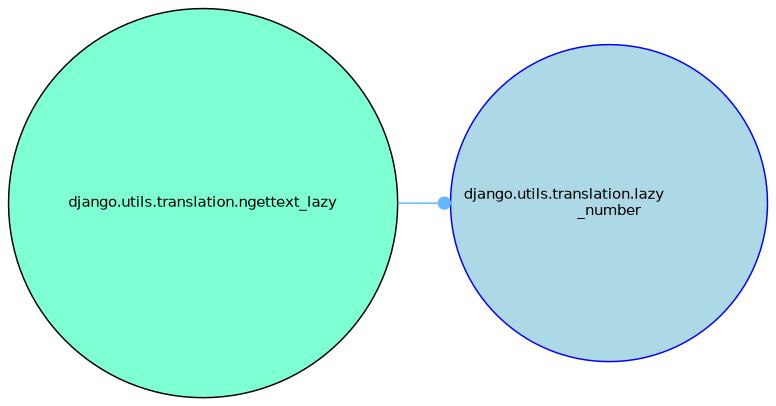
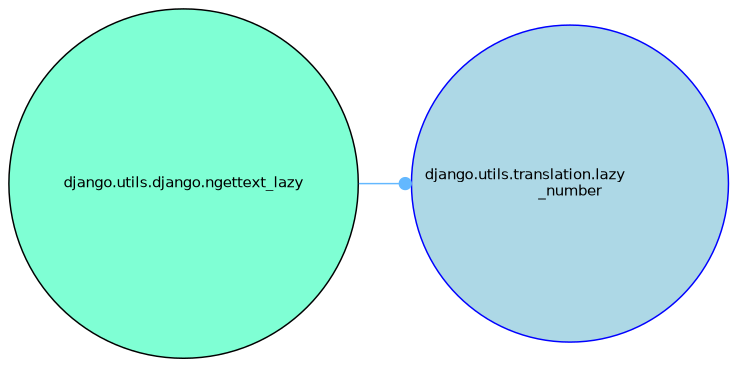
node "django.utils.translation.ngettext_lazy": label "django.utils.translation.ngettext_lazy" -> "django.utils.django.ngettext_lazy"
